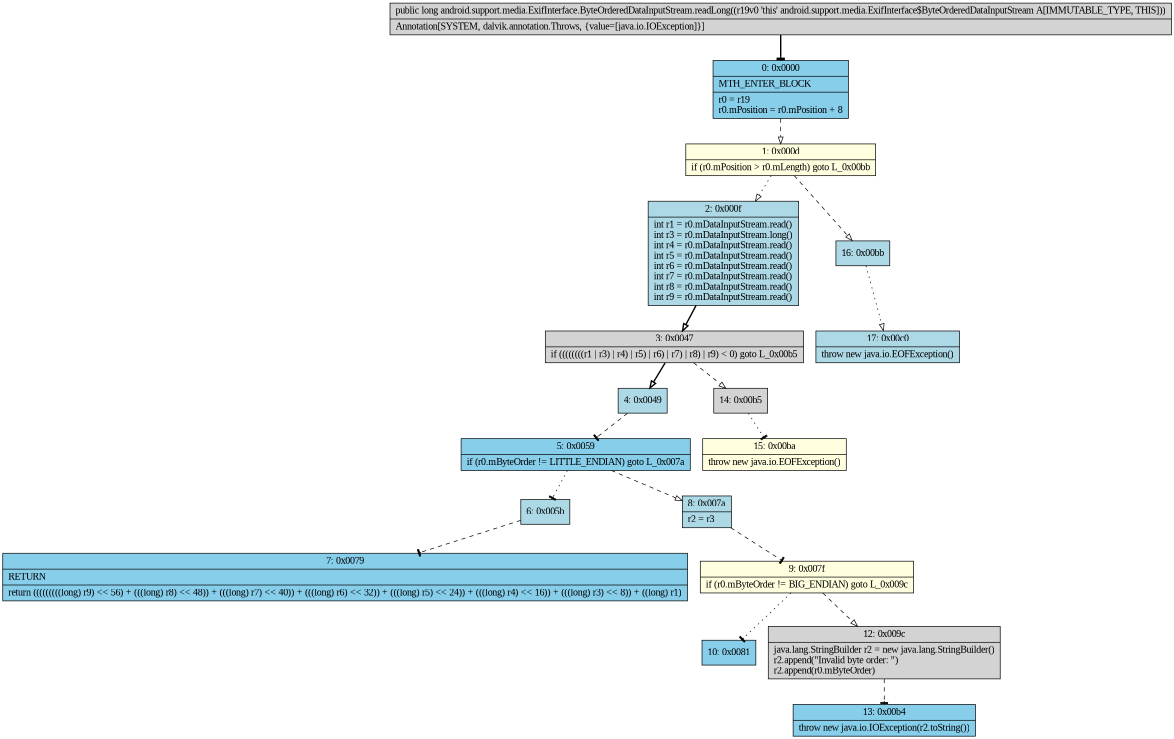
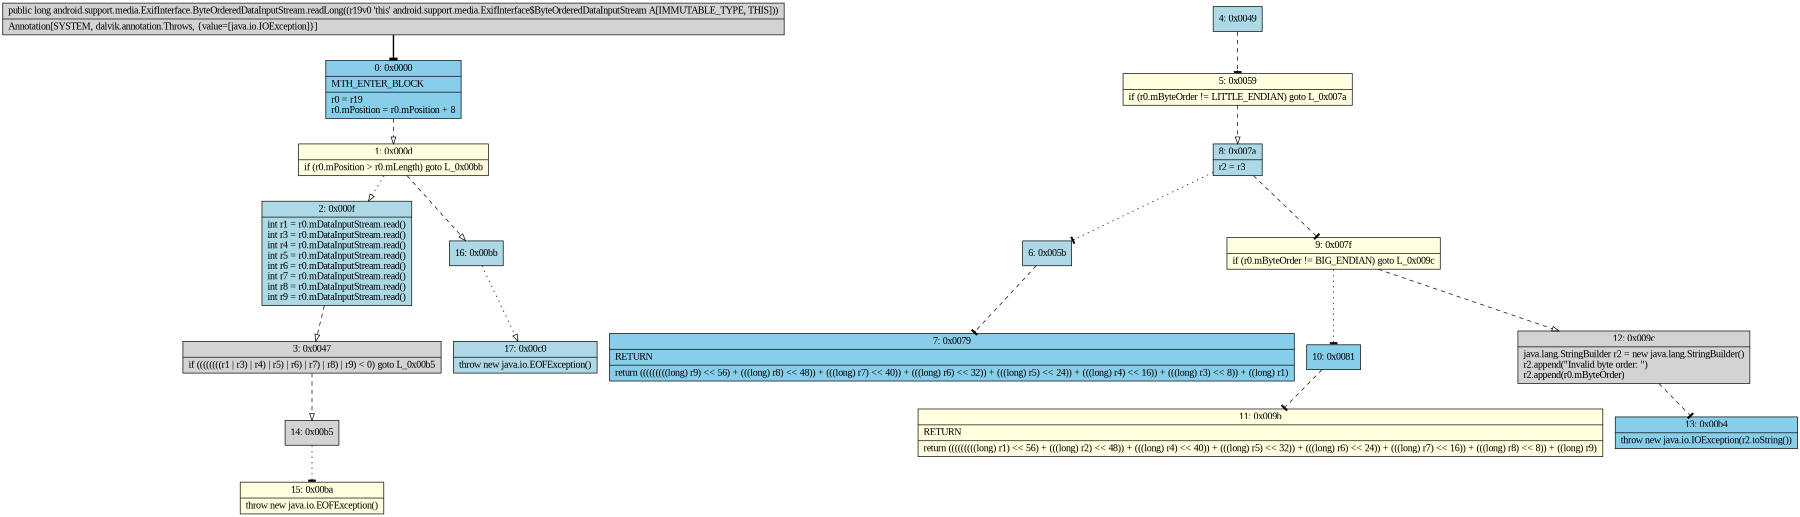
node "2: 0x000f": text "int r3 = r0.mDataInputStream.long()" -> "int r3 = r0.mDataInputStream.read()"
edge "2: 0x000f" -> "3: 0x0047": style bold -> dashed
edge "3: 0x0047" -> "4: 0x0049": removed
node "11: 0x009b": added
node "5: 0x0059": fillcolor skyblue -> lightyellow
edge "5: 0x0059" -> "6: 0x005b": now "8: 0x007a" -> "6: 0x005b"
